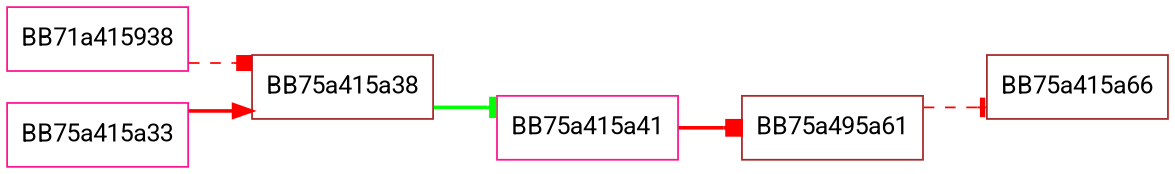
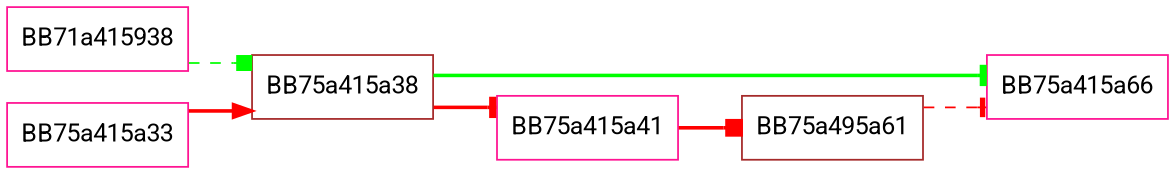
edge "BB71a415938" -> "BB75a415a38": color red -> green
edge "BB75a415a38" -> "BB75a415a66": added
node "BB75a415a66": color brown -> deeppink
edge "BB75a415a38" -> "BB75a415a41": color green -> red
